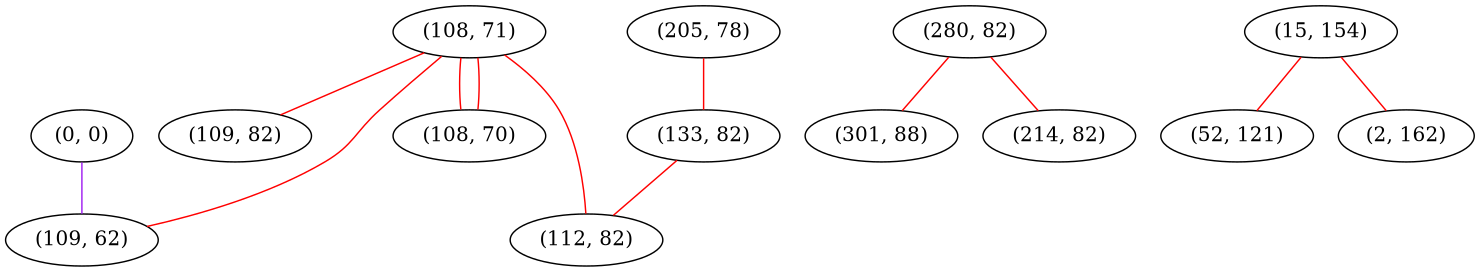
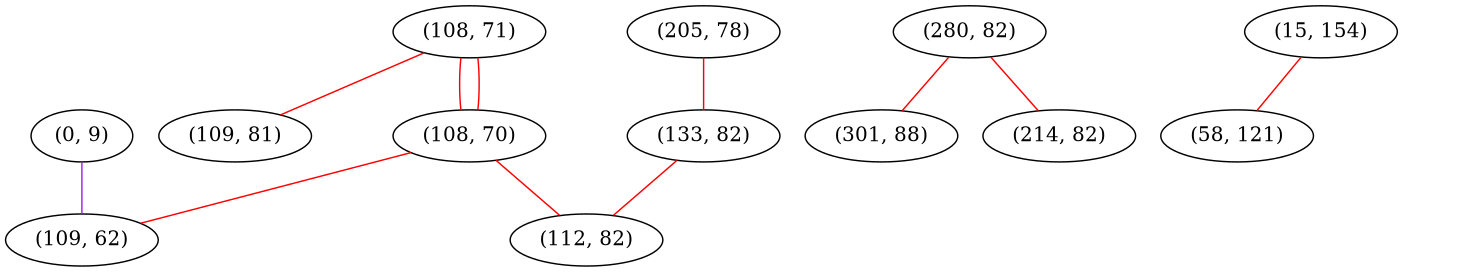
edge "(108, 71)" -- "(112, 82)": now "(108, 70)" -- "(112, 82)"
node "(0, 0)": label "(0, 0)" -> "(0, 9)"
node "(109, 82)": label "(109, 82)" -> "(109, 81)"
node "(52, 121)": label "(52, 121)" -> "(58, 121)"
node "(2, 162)": removed
edge "(108, 71)" -- "(109, 62)": now "(108, 70)" -- "(109, 62)"
